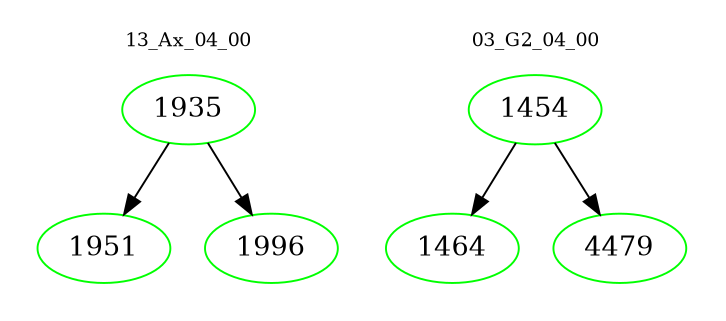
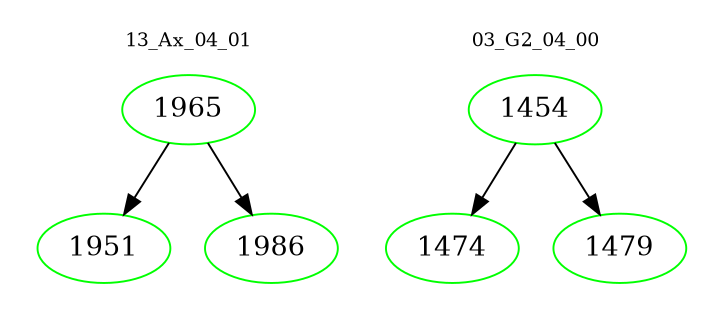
cluster "13_Ax_04_00": label "13_Ax_04_00" -> "13_Ax_04_01"
node "1935": label "1935" -> "1965"
node "1996": label "1996" -> "1986"
node "1464": label "1464" -> "1474"
node "4479": label "4479" -> "1479"
